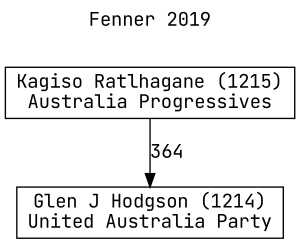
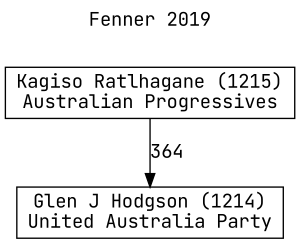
node "Kagiso Ratlhagane (1215) Australia Progressives": label "Kagiso Ratlhagane (1215) Australia Progressives" -> "Kagiso Ratlhagane (1215) Australian Progressives"
